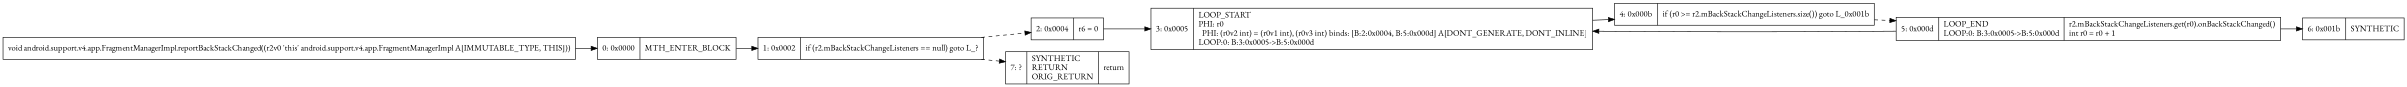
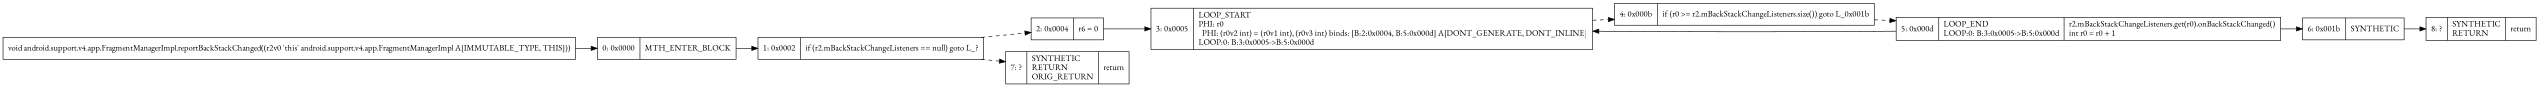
edge "3: 0x0005" -> "4: 0x000b": style solid -> dashed
node "8: ?": added
